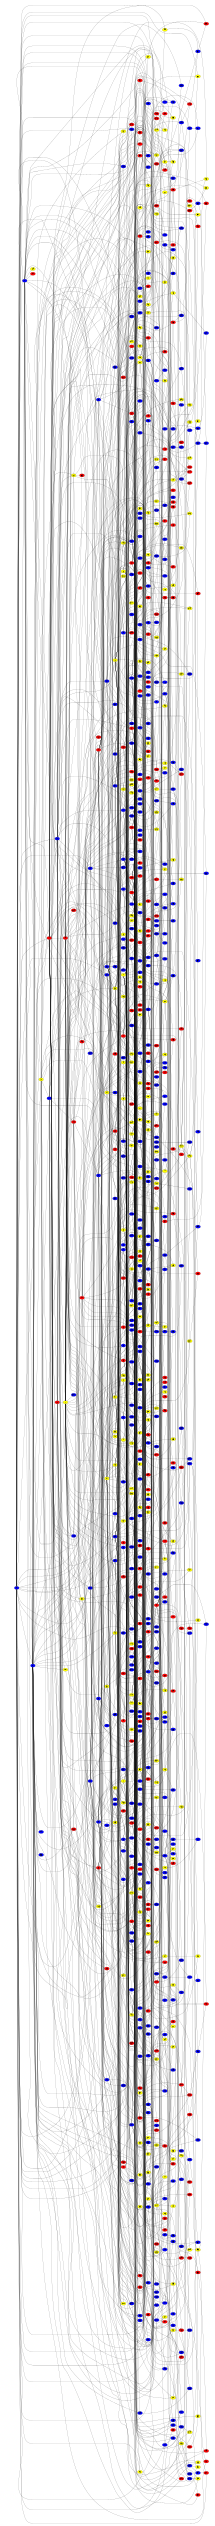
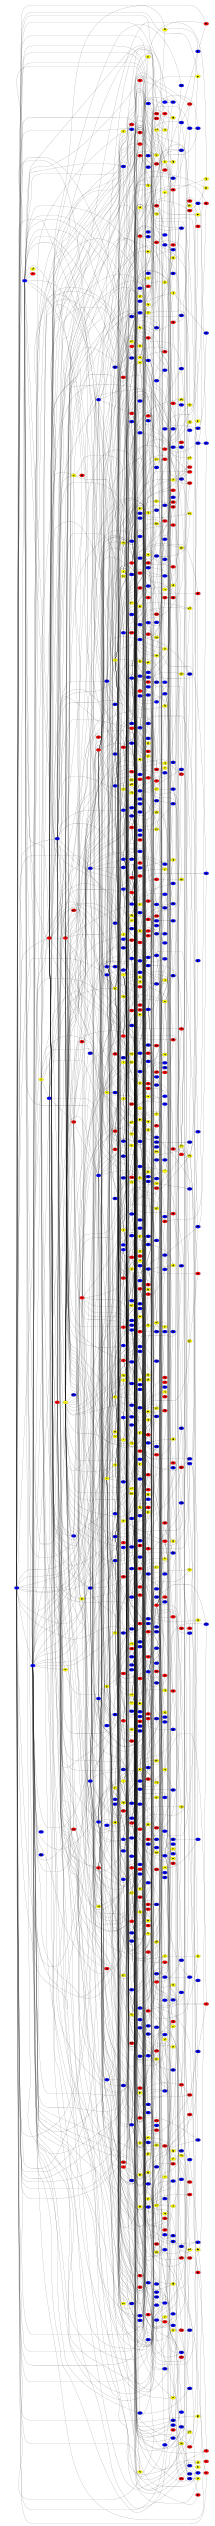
node "536": removed
